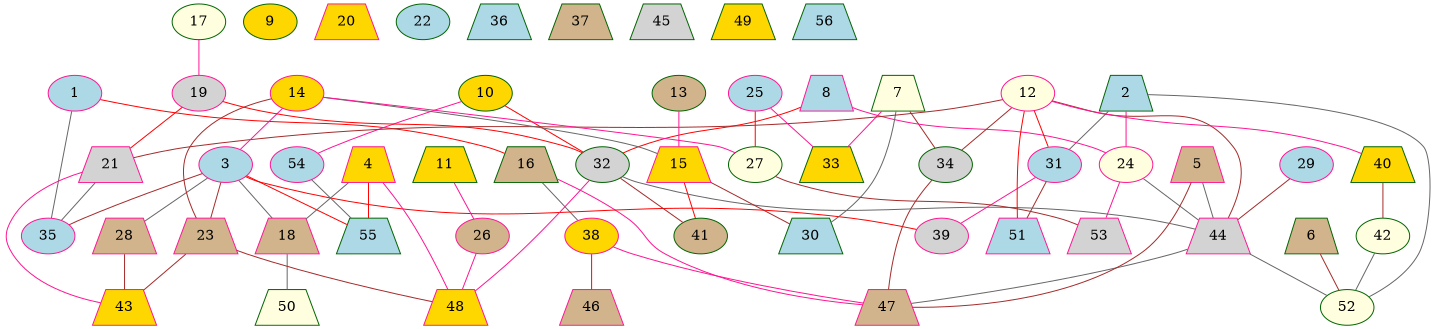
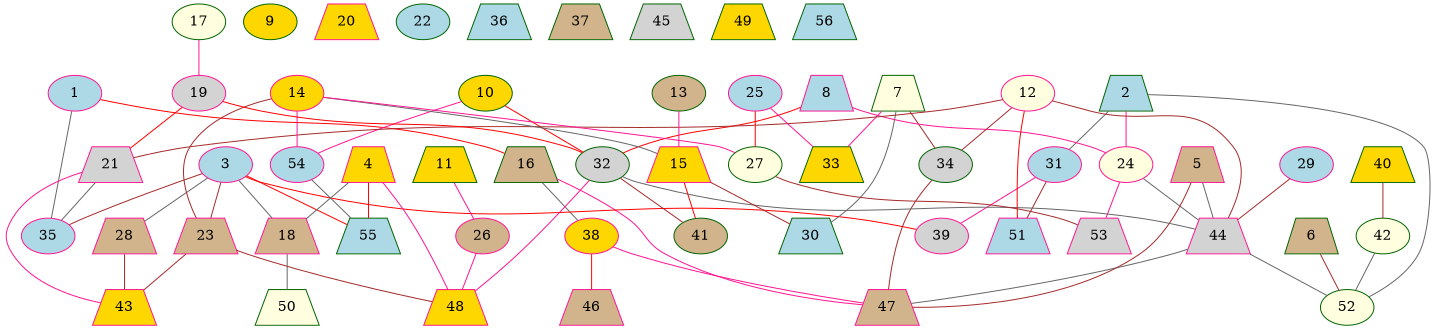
edge "12" -- "40": removed
edge "14" -- "3": now "14" -- "54"
edge "12" -- "31": removed
